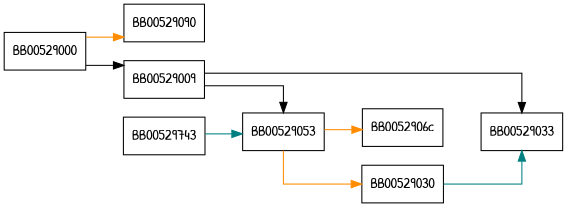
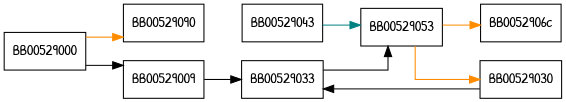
edge "BB00529009" -> "BB00529053": now "BB00529033" -> "BB00529053"
node "BB00529743": label "BB00529743" -> "BB00529043"
edge "BB00529030" -> "BB00529033": color teal -> black
